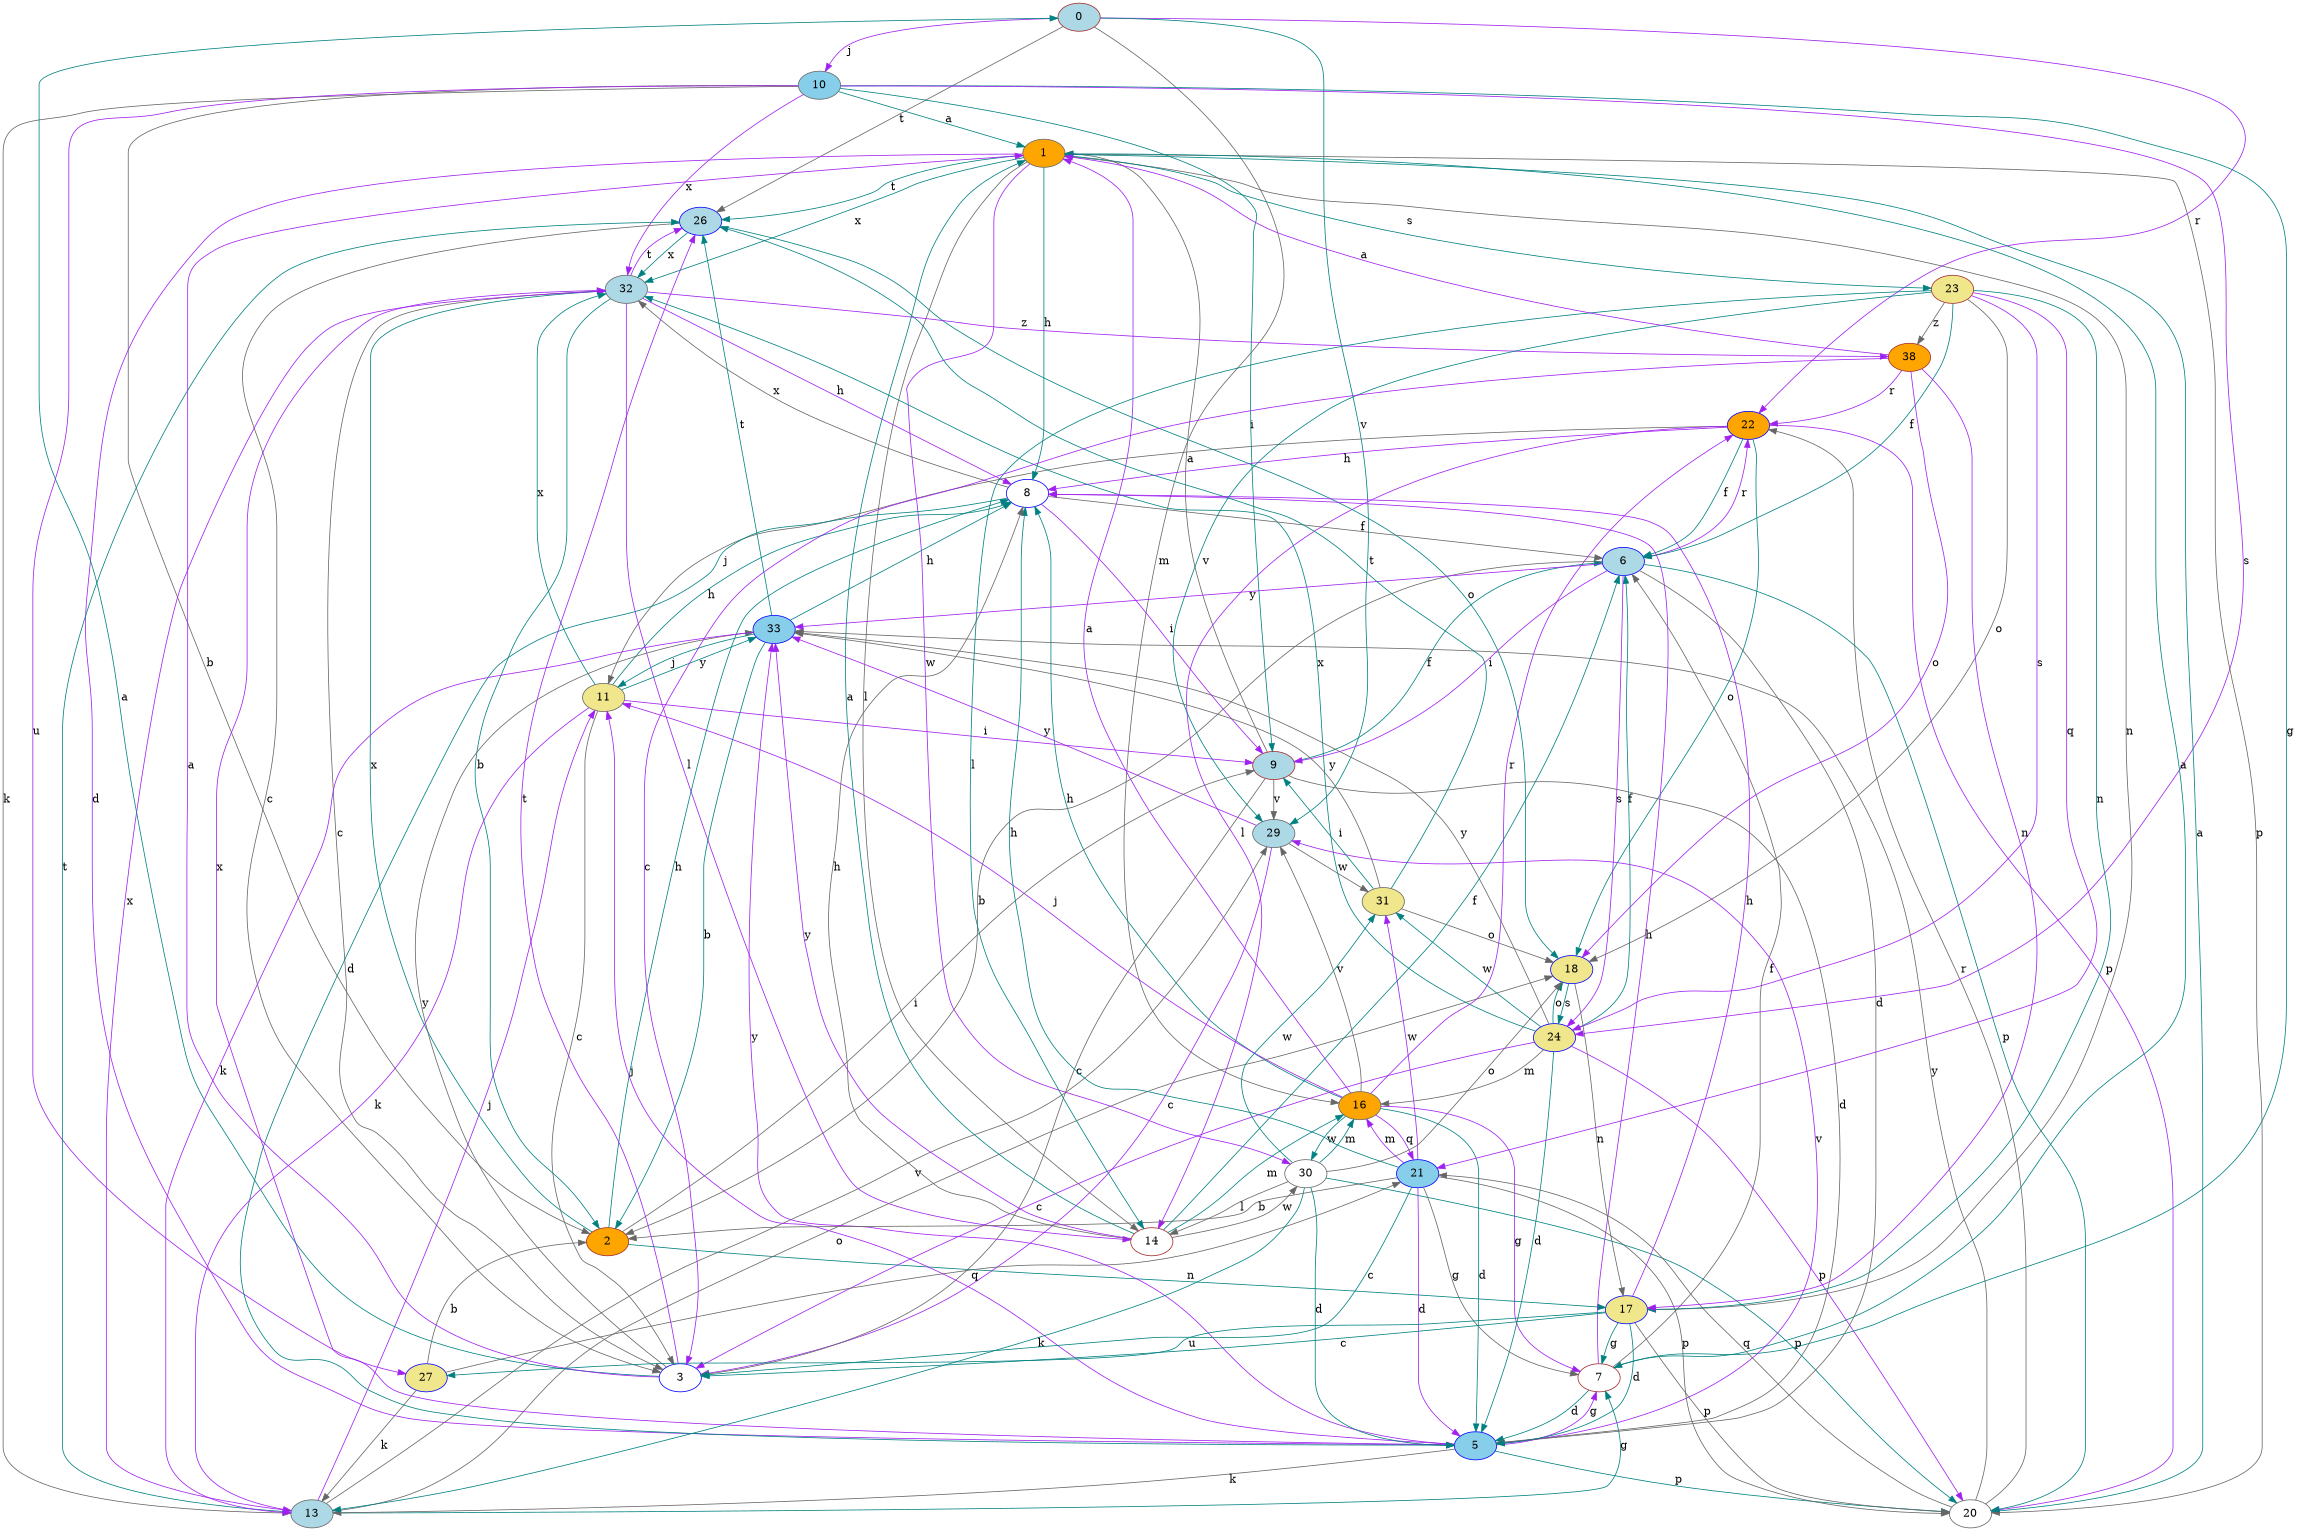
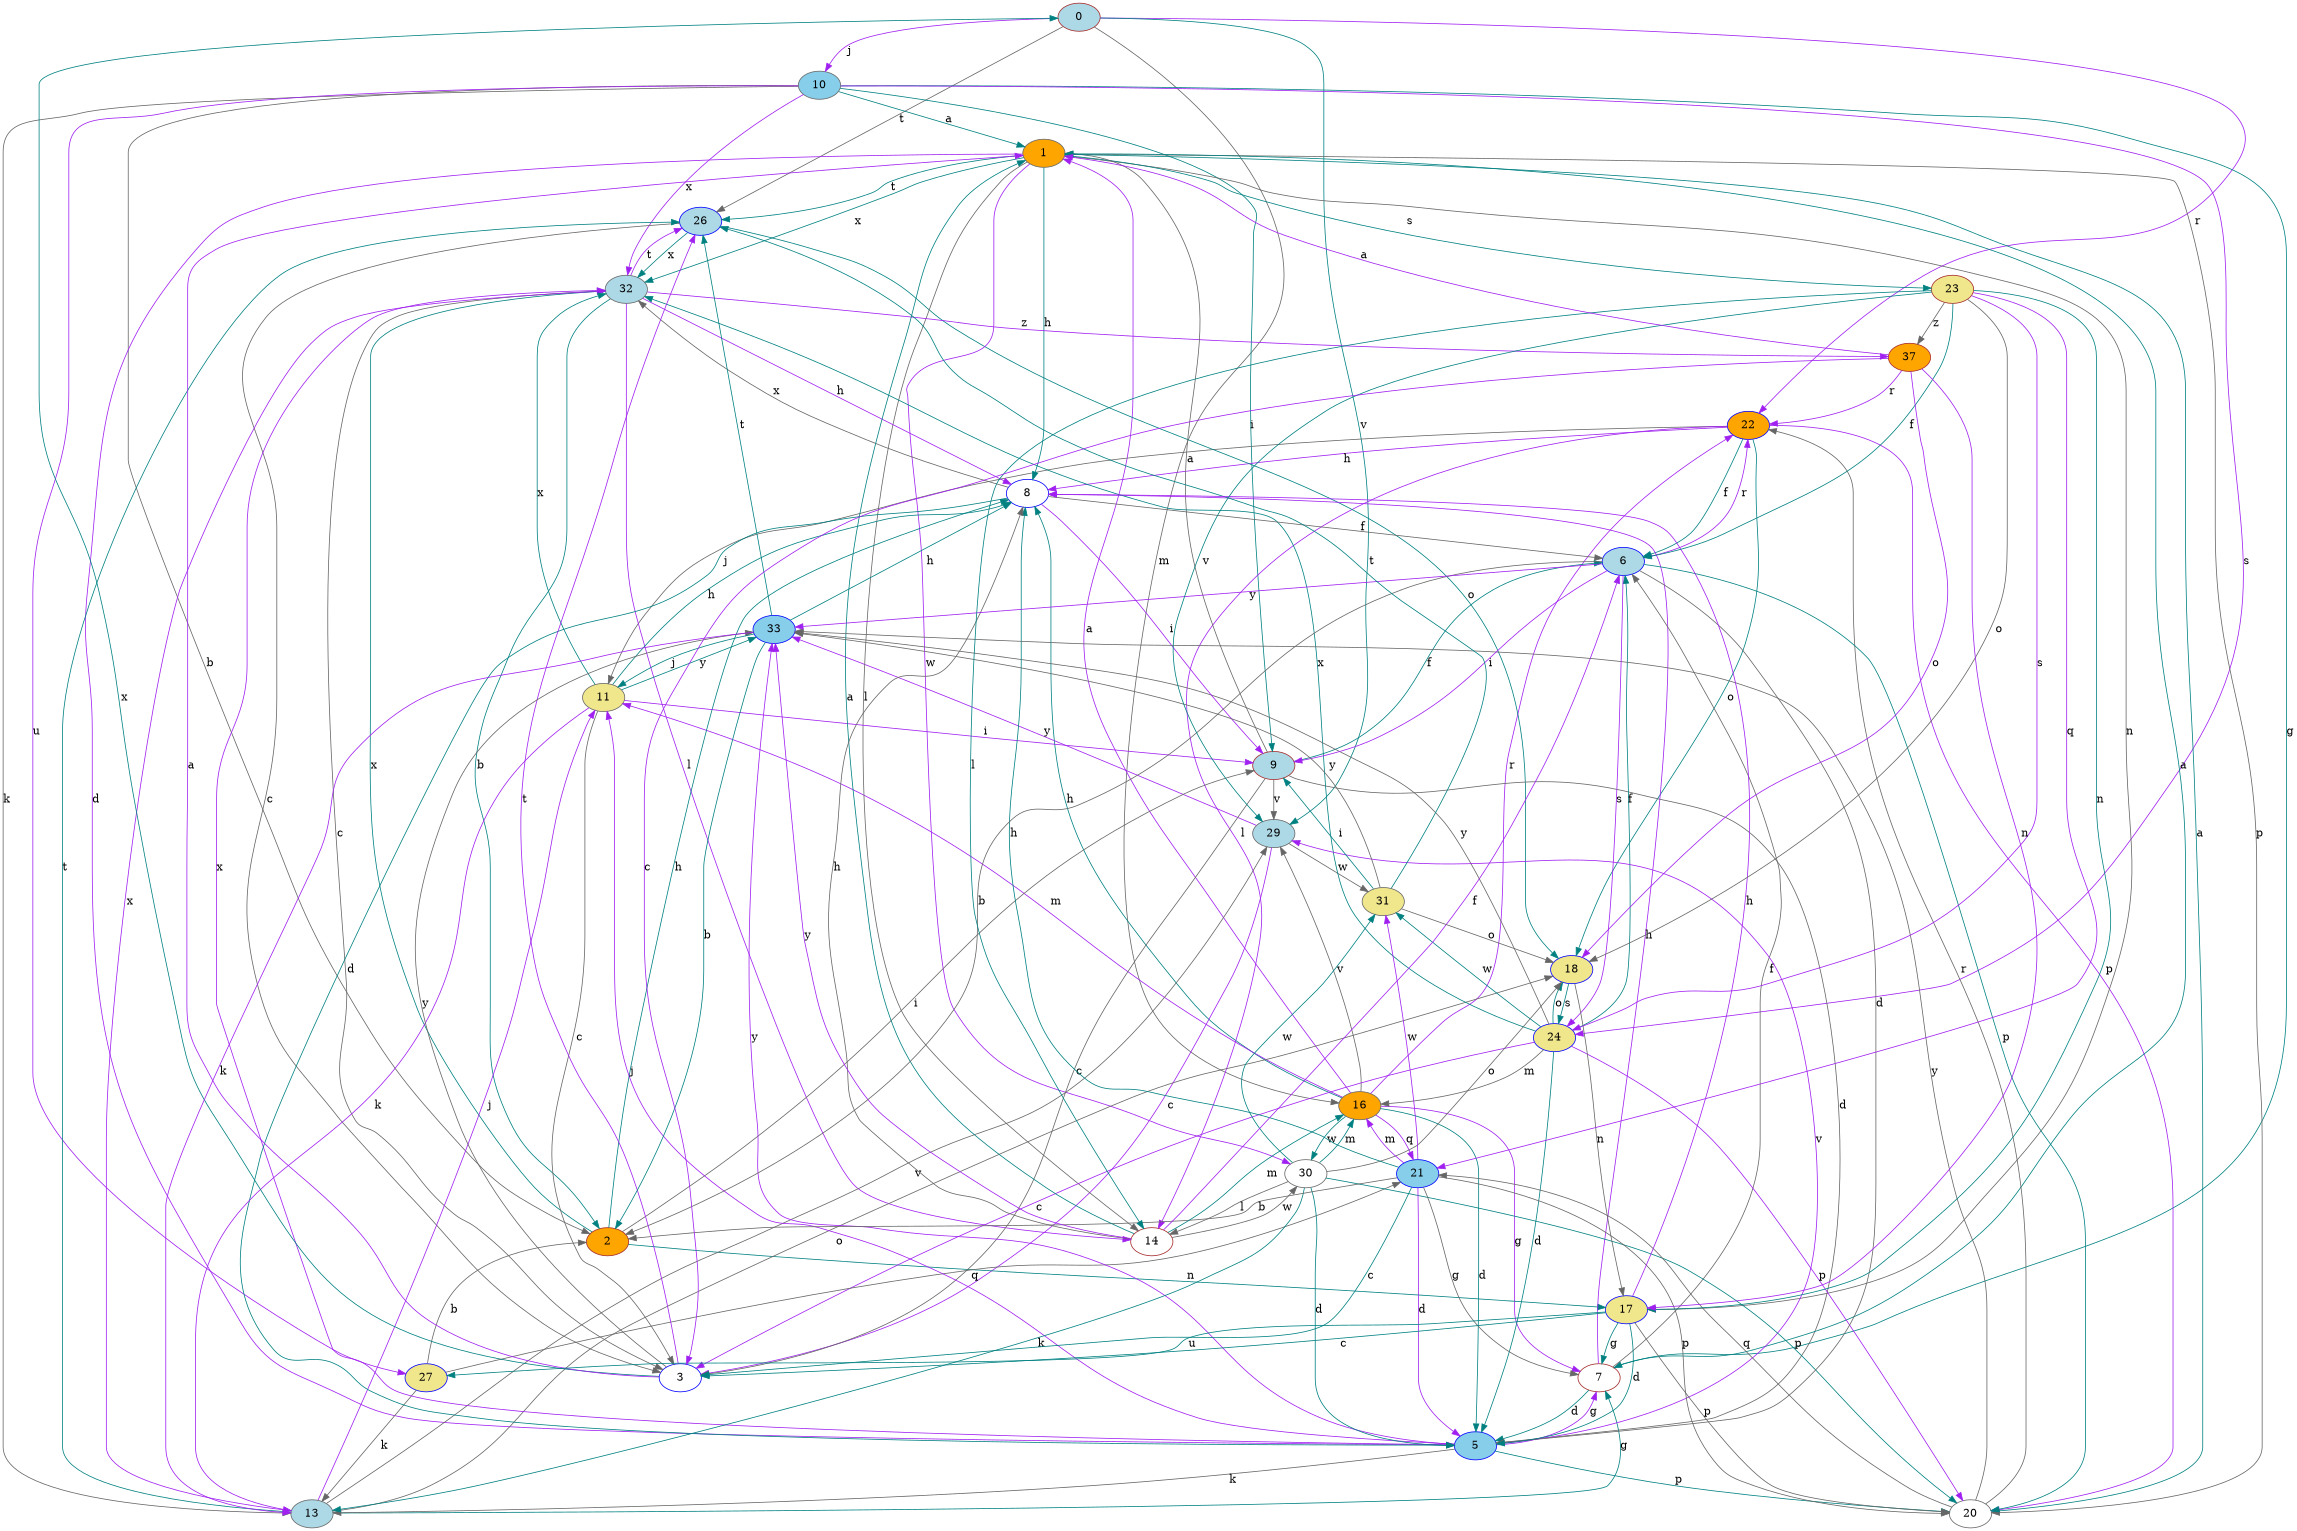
node "38": label "38" -> "37"
edge "3" -> "0": label "a" -> "x"
edge "16" -> "11": label "j" -> "m"
edge "14" -> "6": color teal -> purple
